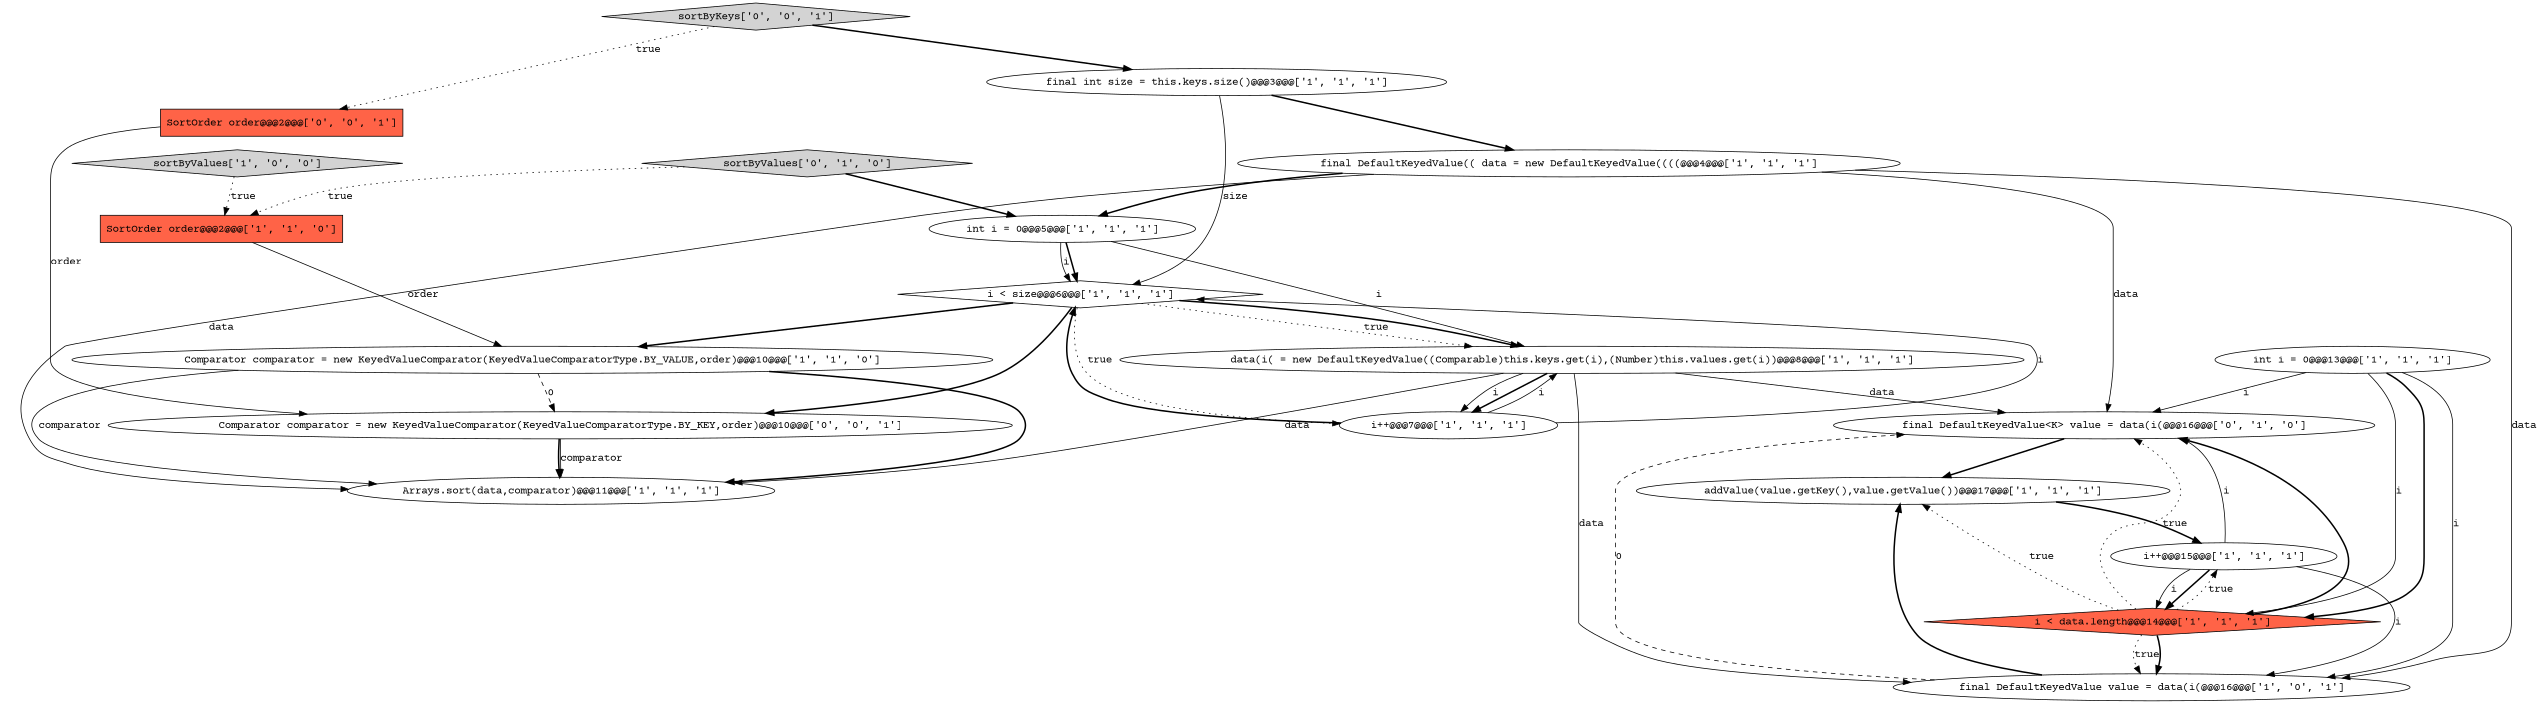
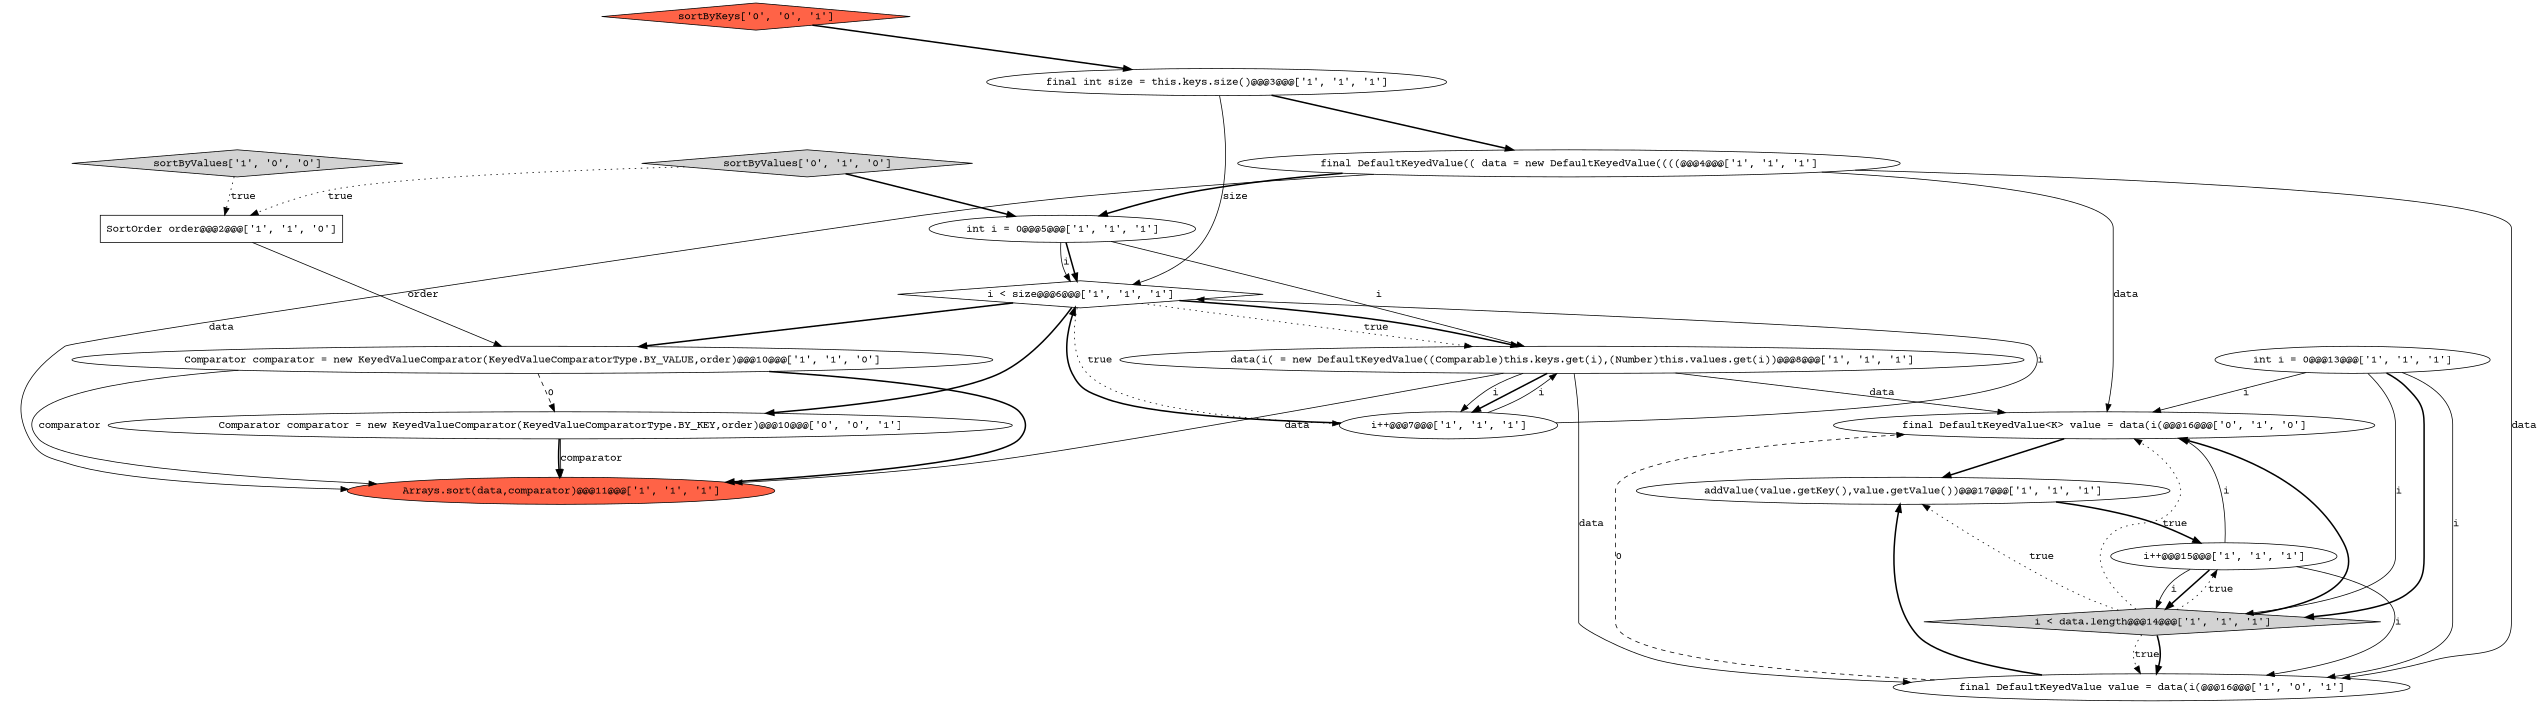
node "sortByKeys['0', '0', '1']": fillcolor lightgray -> tomato
node "SortOrder order@@@2@@@['0', '0', '1']": removed
node "SortOrder order@@@2@@@['1', '1', '0']": fillcolor tomato -> white
node "Arrays.sort(data,comparator)@@@11@@@['1', '1', '1']": fillcolor white -> tomato
node "i < data.length@@@14@@@['1', '1', '1']": fillcolor tomato -> lightgray
